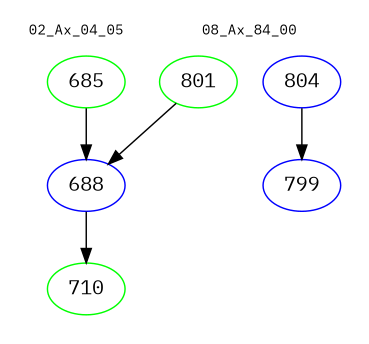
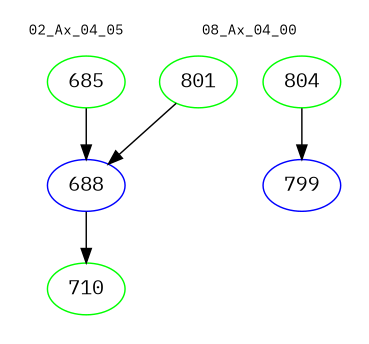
cluster "08_Ax_84_00": label "08_Ax_84_00" -> "08_Ax_04_00"
node "804": color blue -> green
